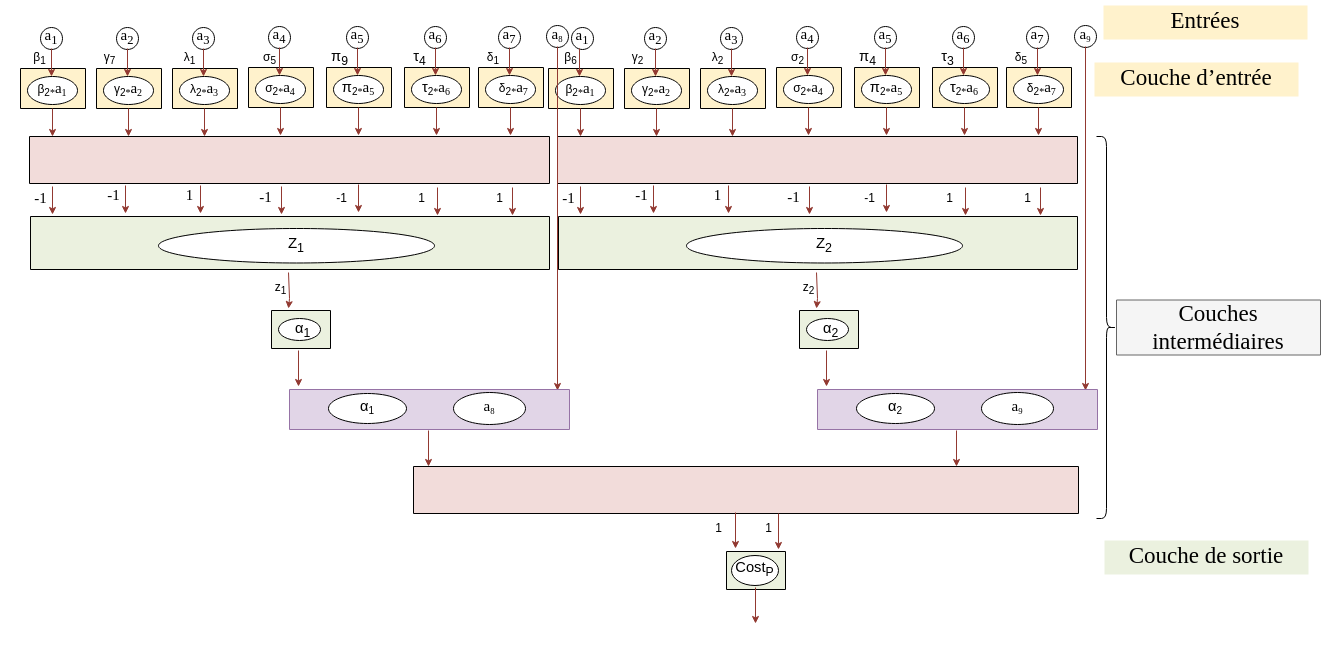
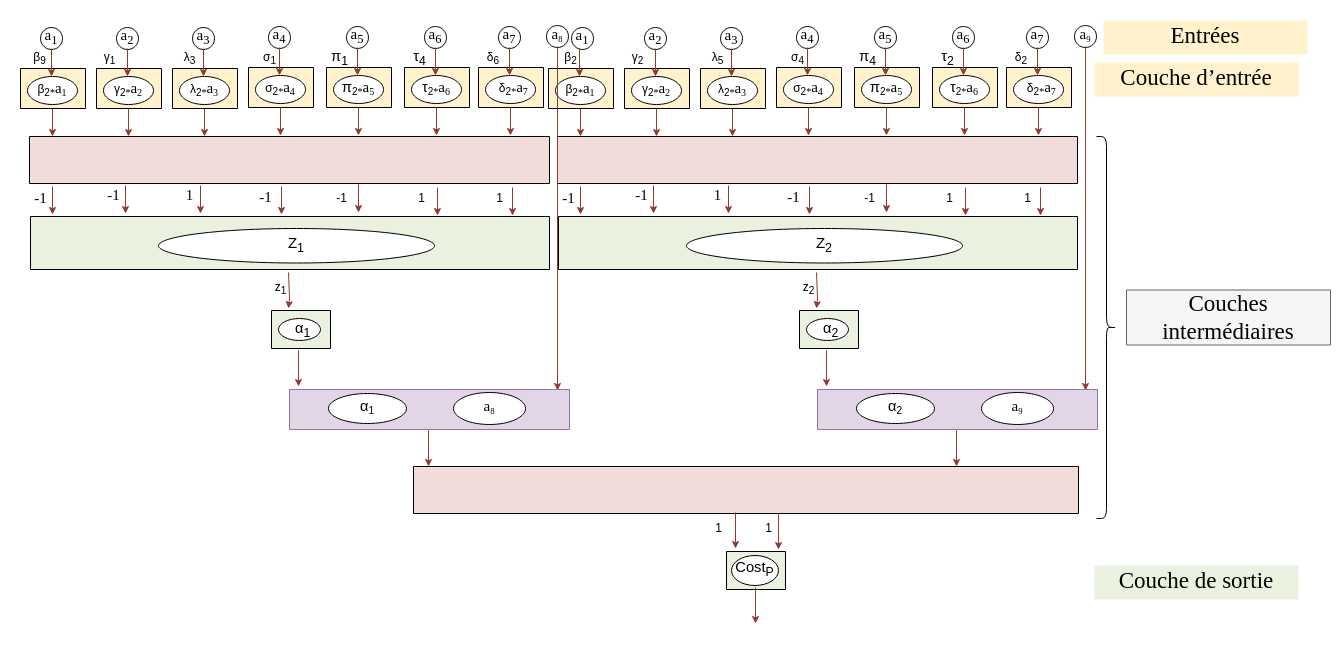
node "Entrées": moved (1206, 23) -> (1206, 38)
node "β1": label "β1" -> "β9"
node "γ7": label "γ7" -> "γ1"
node "λ1": label "λ1" -> "λ3"
node "σ5": label "σ5" -> "σ1"
node "π9": label "π9" -> "π1"
node "δ1": label "δ1" -> "δ6"
node "β6": label "β6" -> "β2"
node "λ2": label "λ2" -> "λ5"
node "σ2": label "σ2" -> "σ4"
node "τ3": label "τ3" -> "τ2"
node "δ5": label "δ5" -> "δ2"
node "Couches intermédiaires": moved (1219, 328) -> (1229, 318)
node "Couche de sortie": moved (1207, 558) -> (1197, 583)
